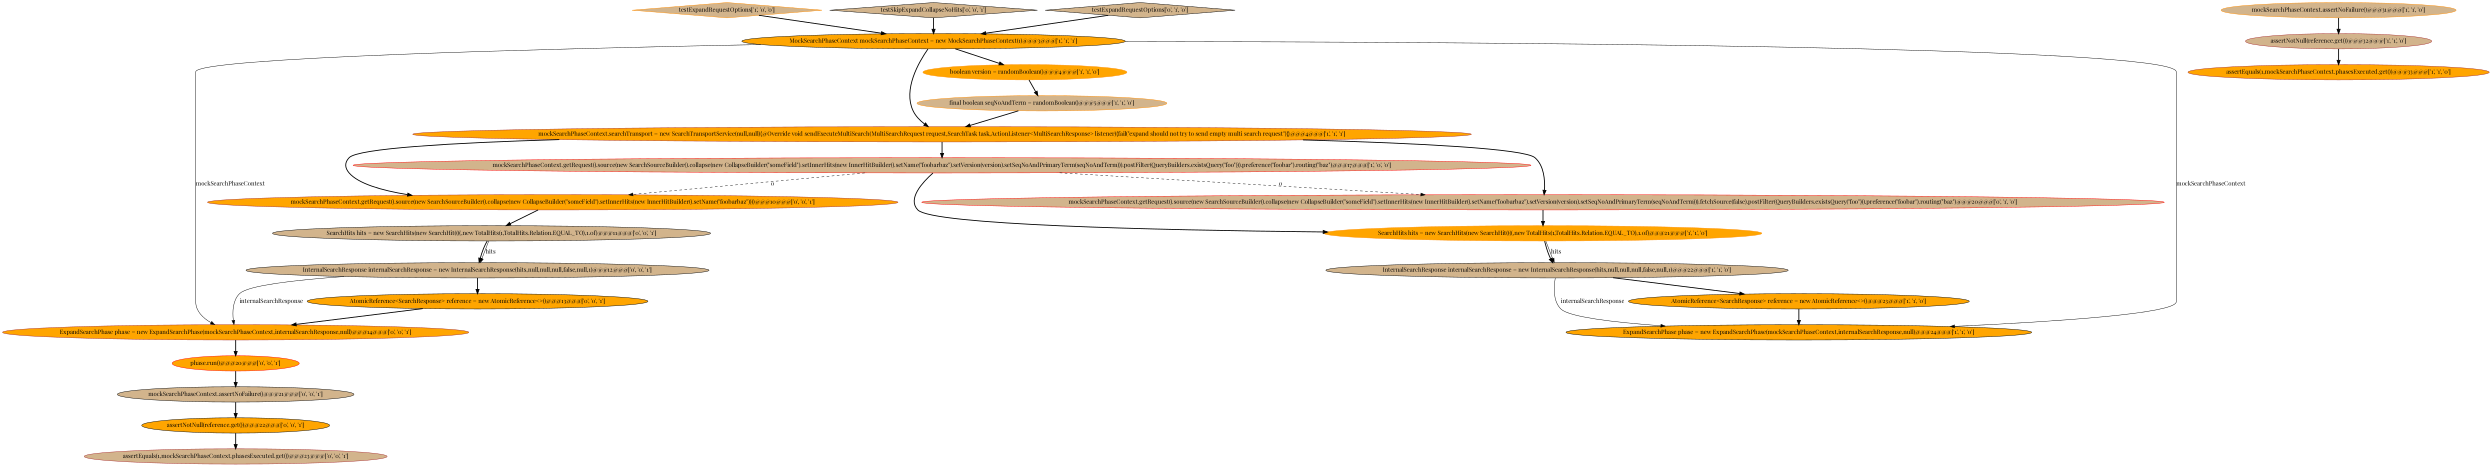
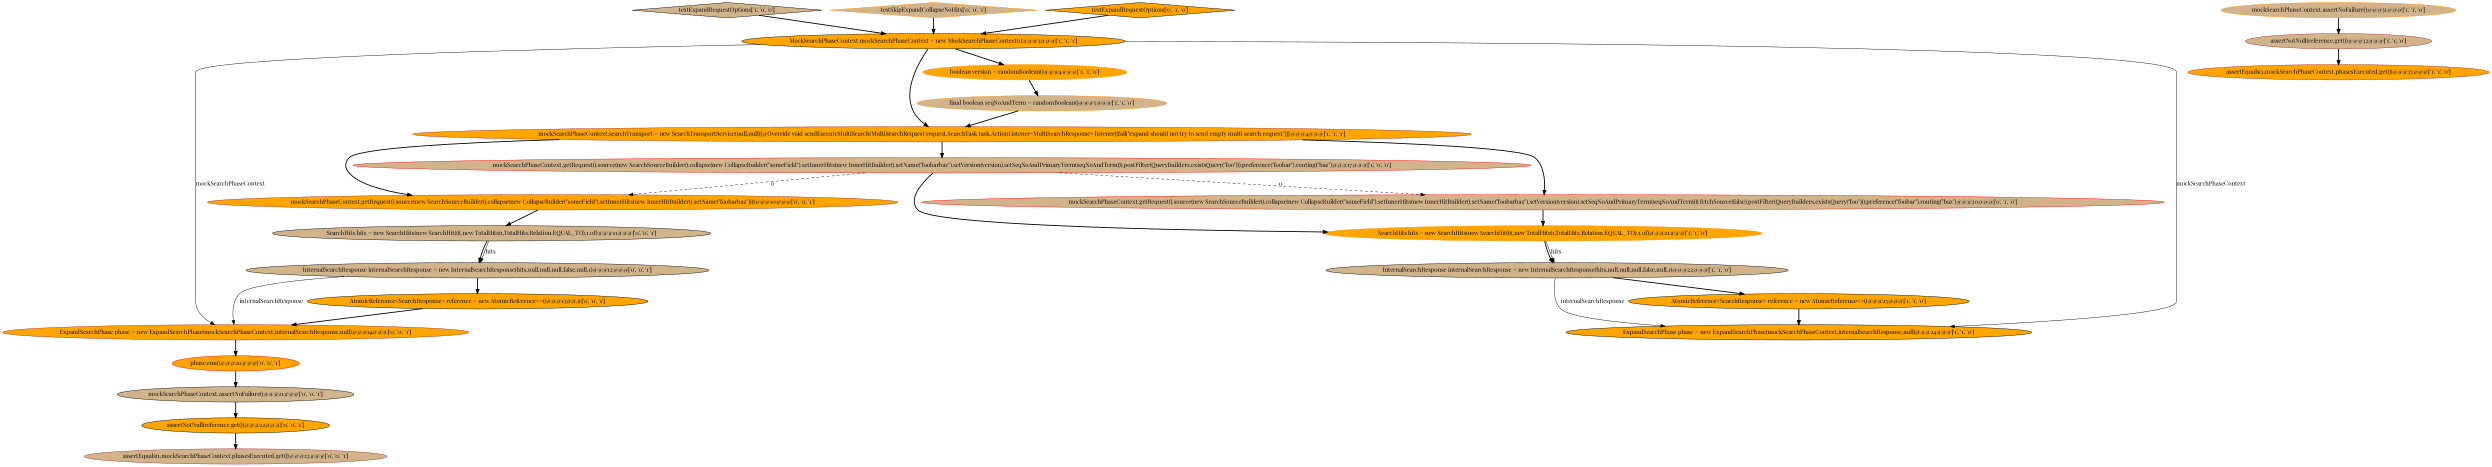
node "testExpandRequestOptions['1', '0', '0']": color darkorange -> black
node "testSkipExpandCollapseNoHits['0', '0', '1']": color black -> darkorange
node "testExpandRequestOptions['0', '1', '0']": fillcolor tan -> orange
